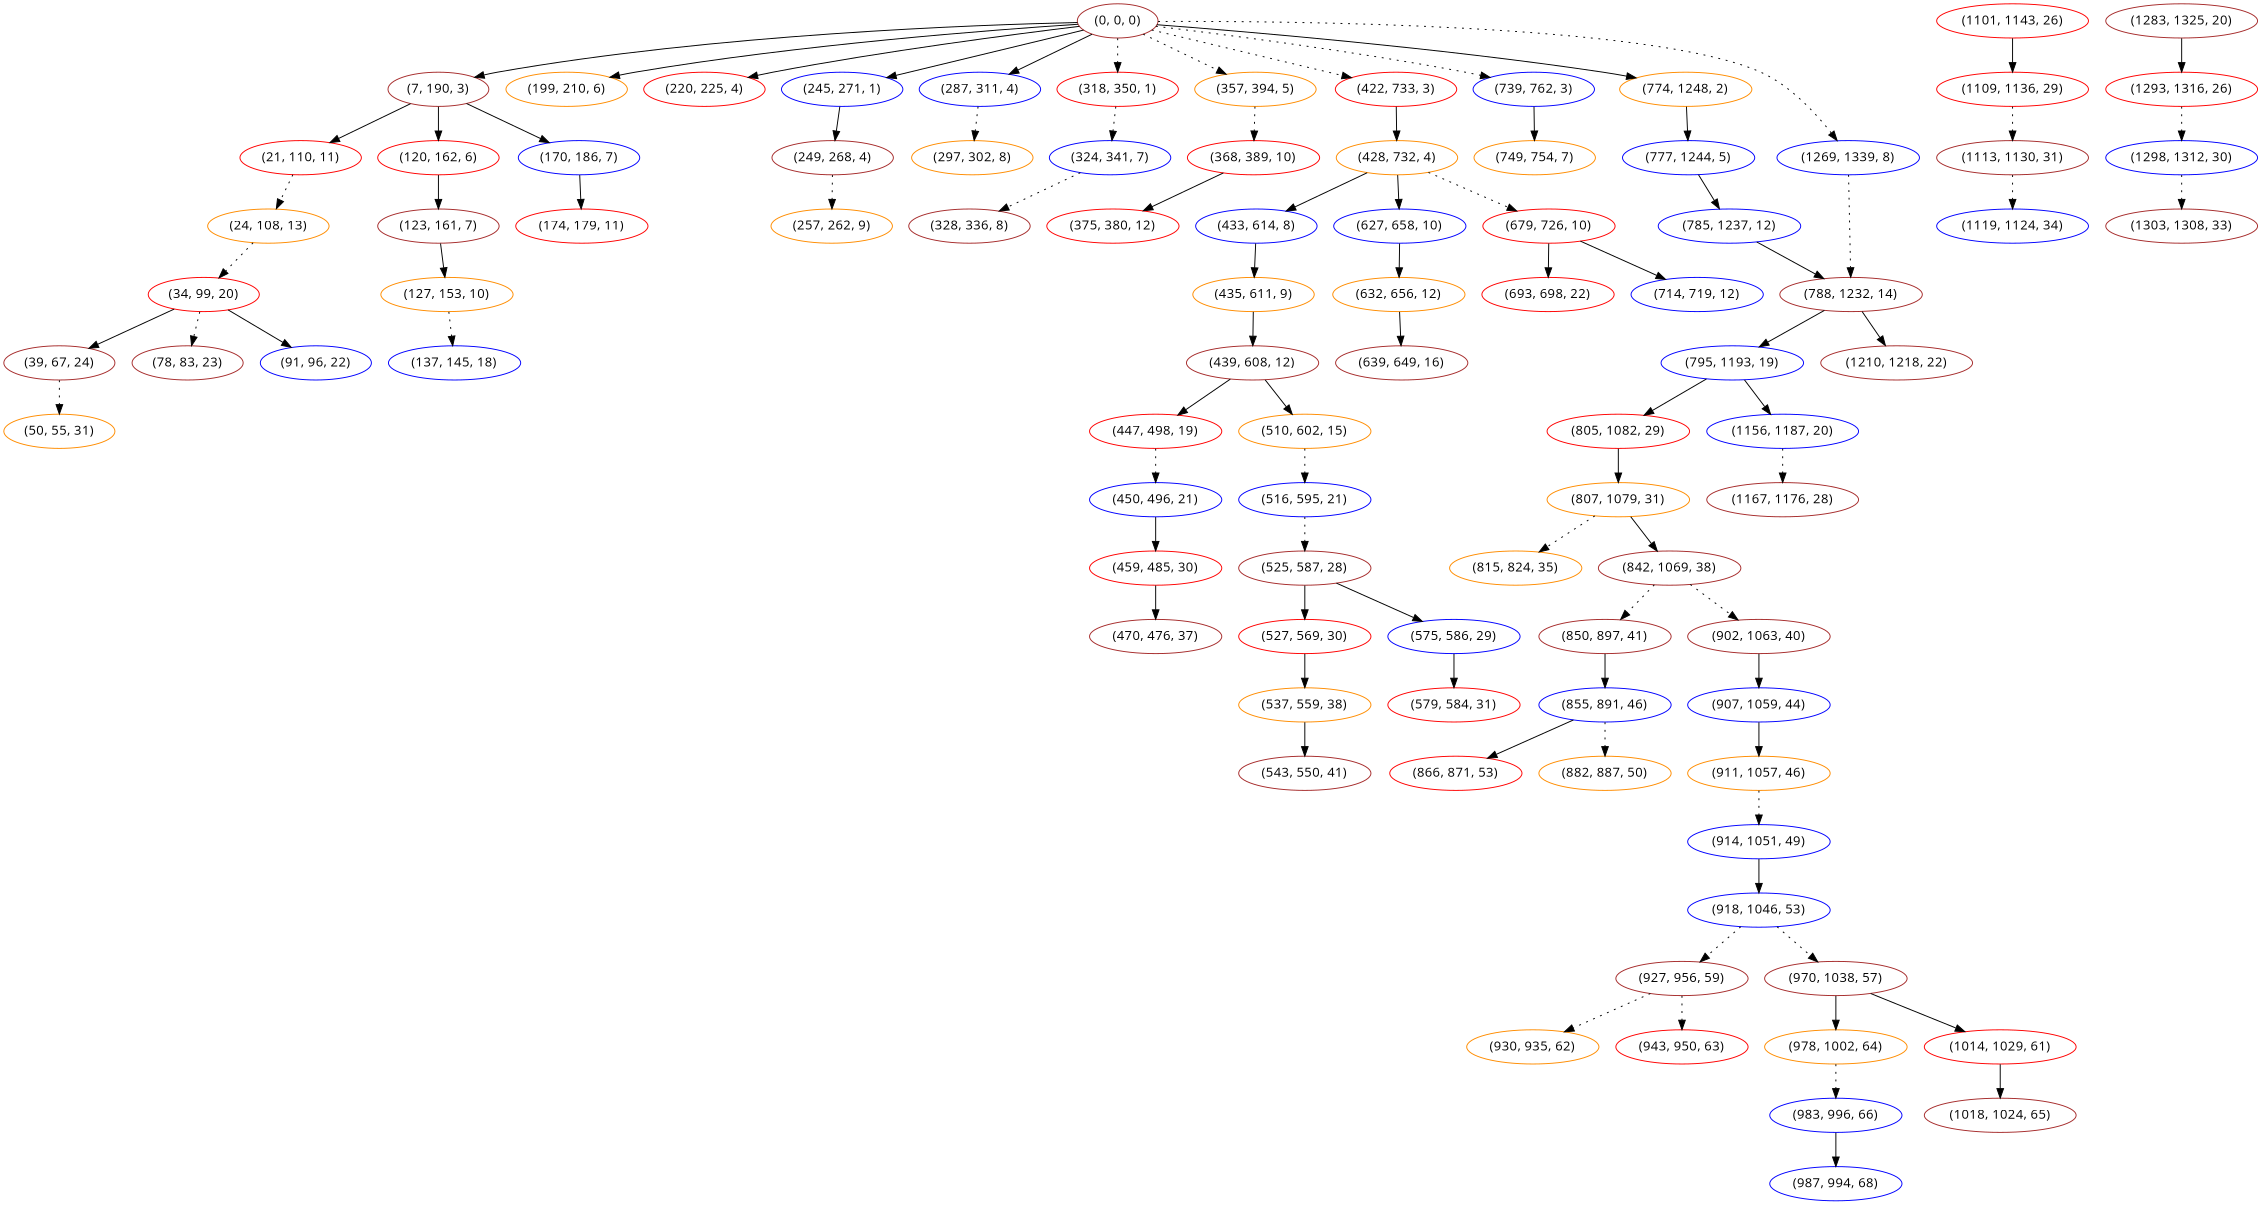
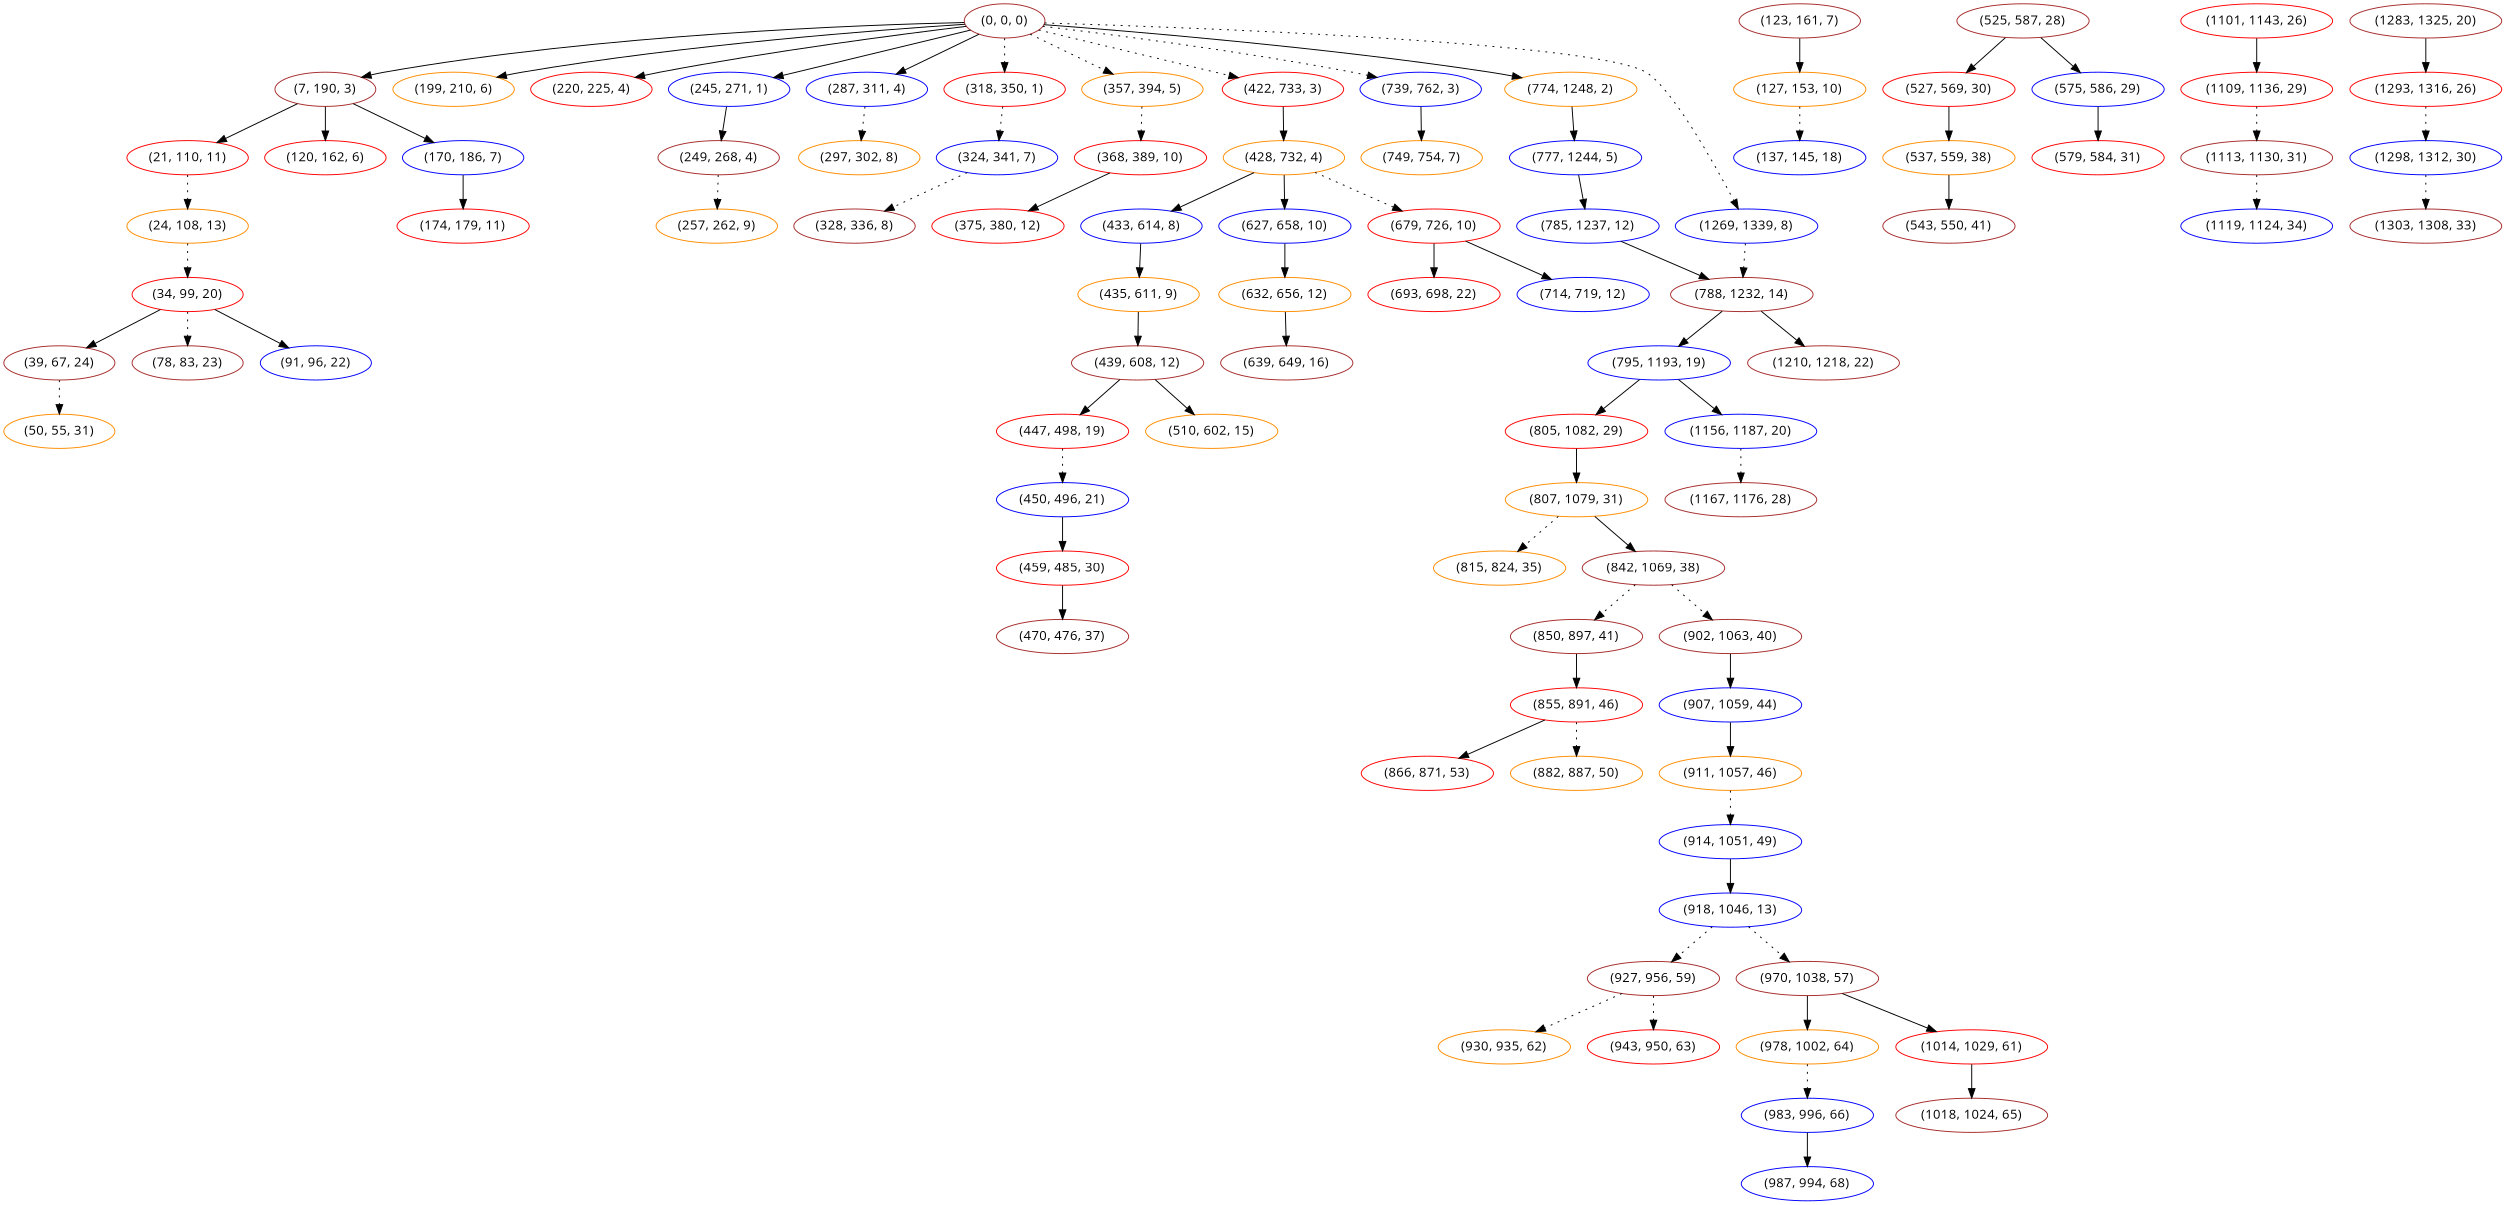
edge "(120, 162, 6)" -> "(123, 161, 7)": removed
node "(516, 595, 21)": removed
node "(855, 891, 46)": color blue -> red
node "(918, 1046, 53)": label "(918, 1046, 53)" -> "(918, 1046, 13)"
